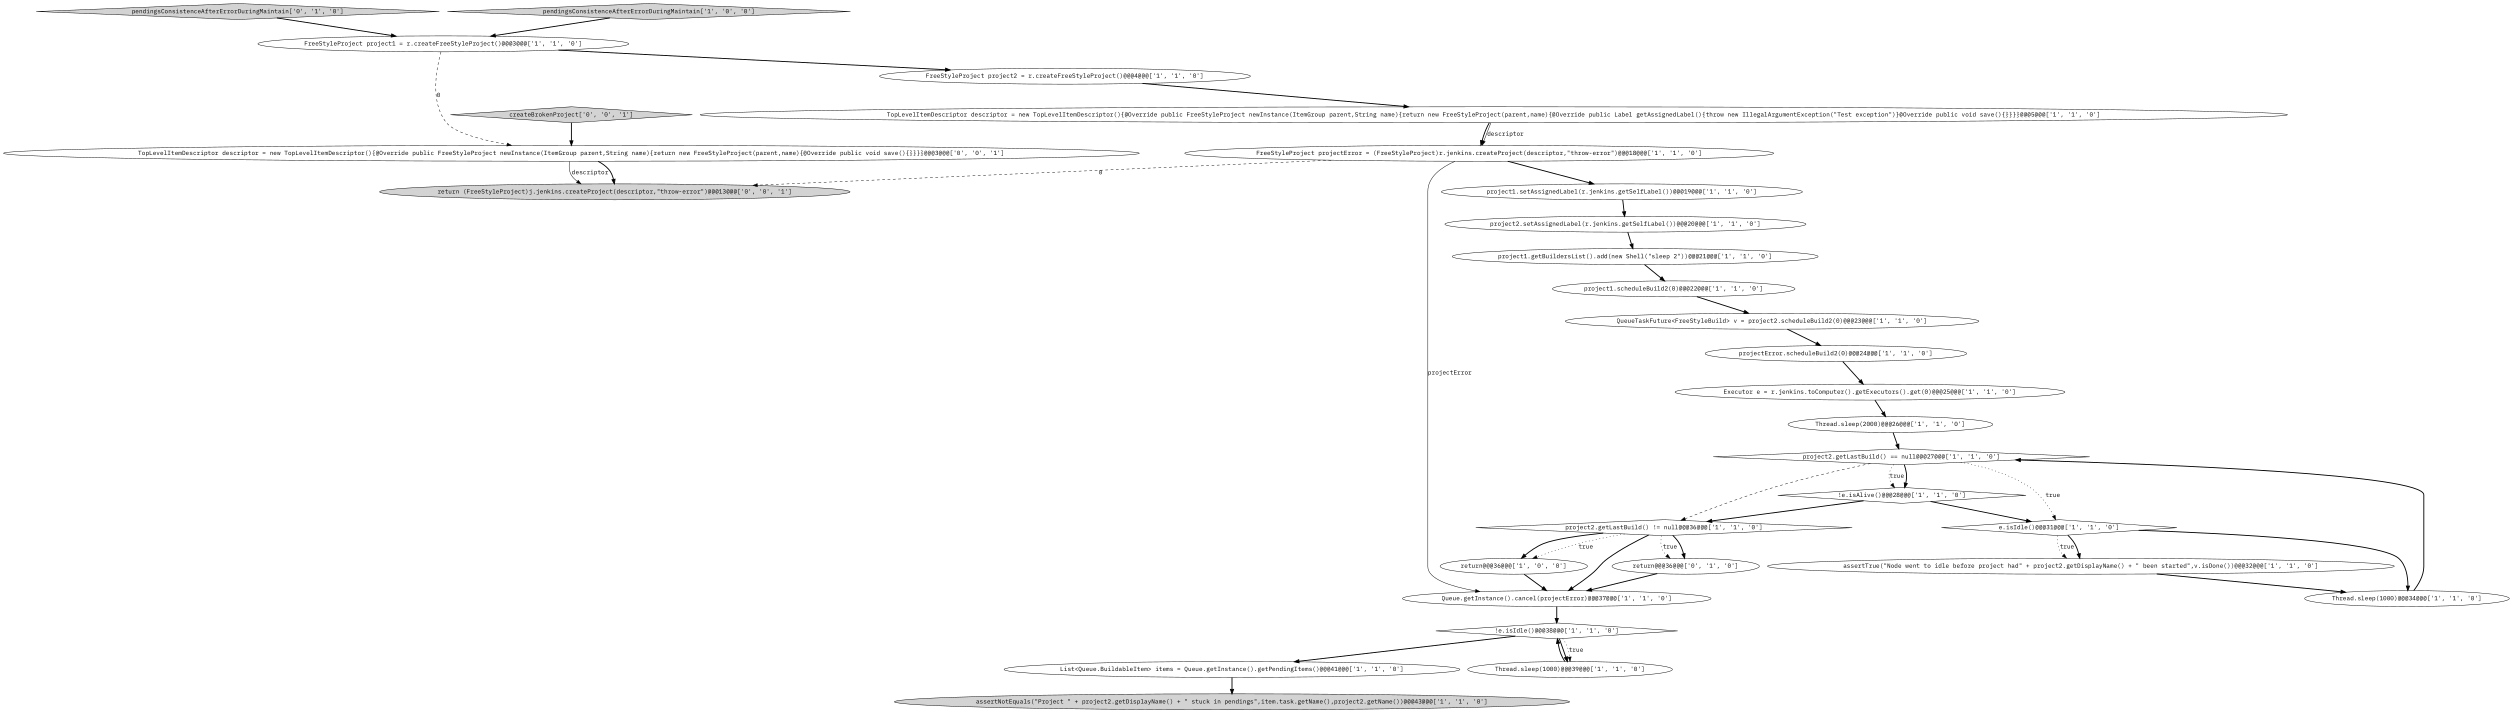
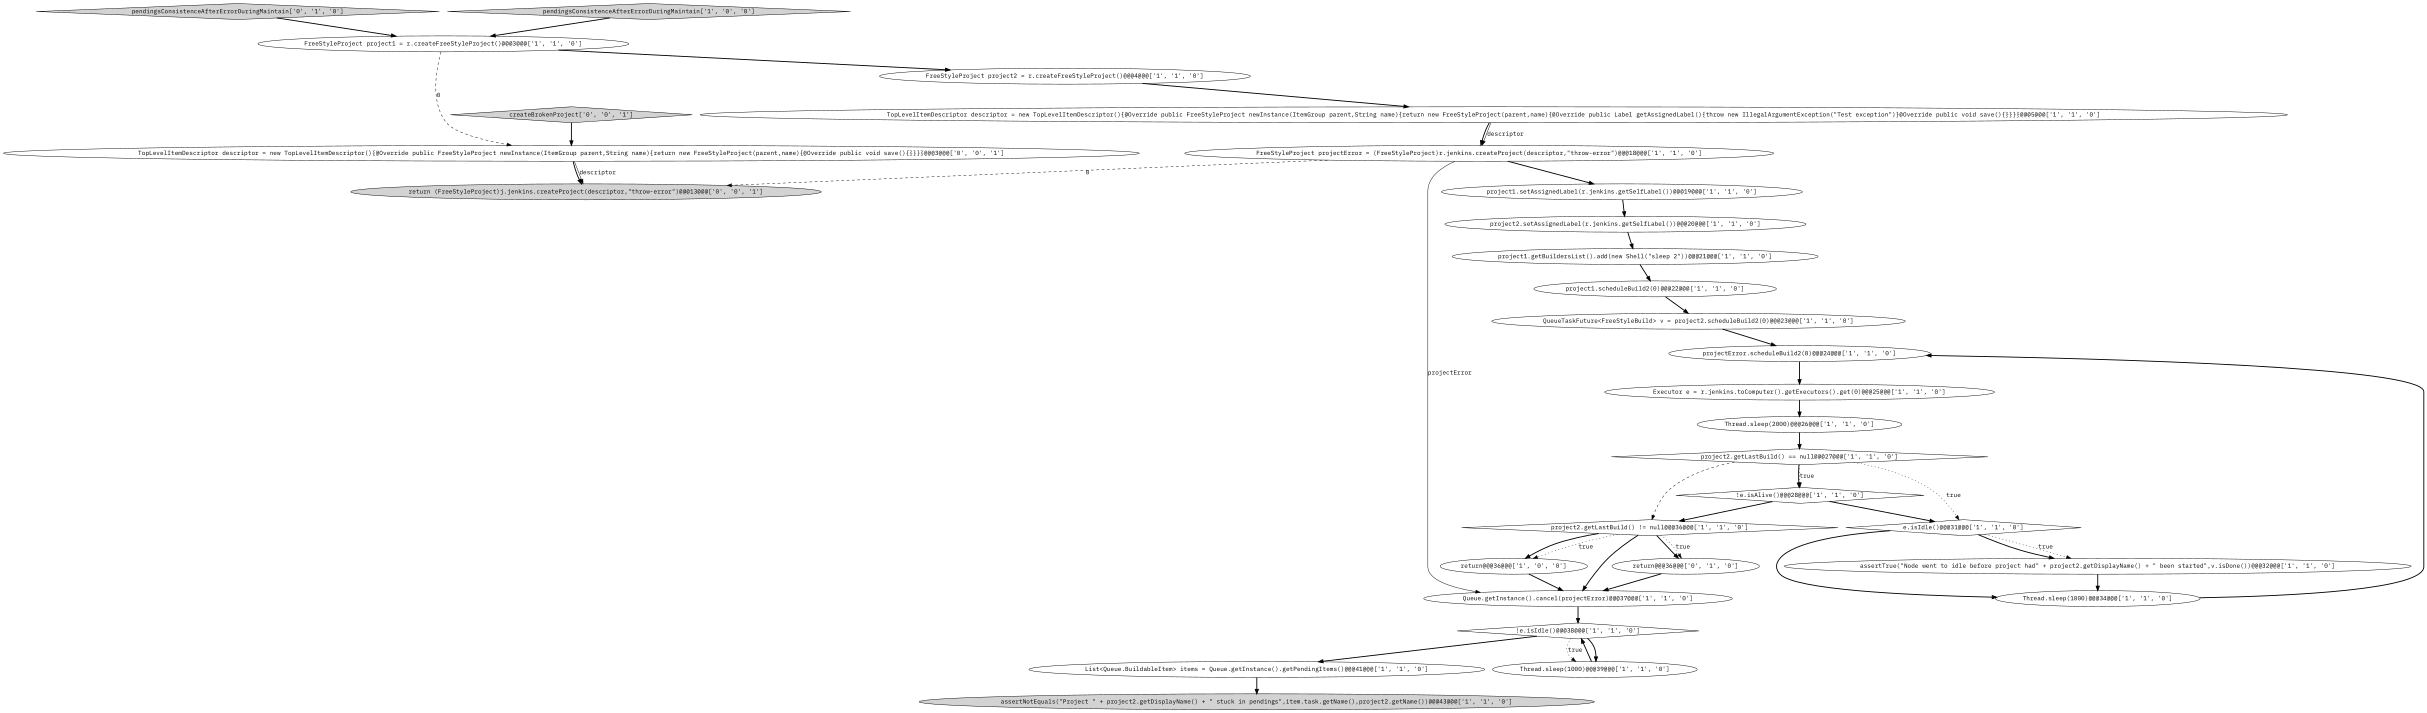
edge "Thread.sleep(1000)@@@34@@@['1', '1', '0']" -> "project2.getLastBuild() == null@@@27@@@['1', '1', '0']": now "Thread.sleep(1000)@@@34@@@['1', '1', '0']" -> "projectError.scheduleBuild2(0)@@@24@@@['1', '1', '0']"
